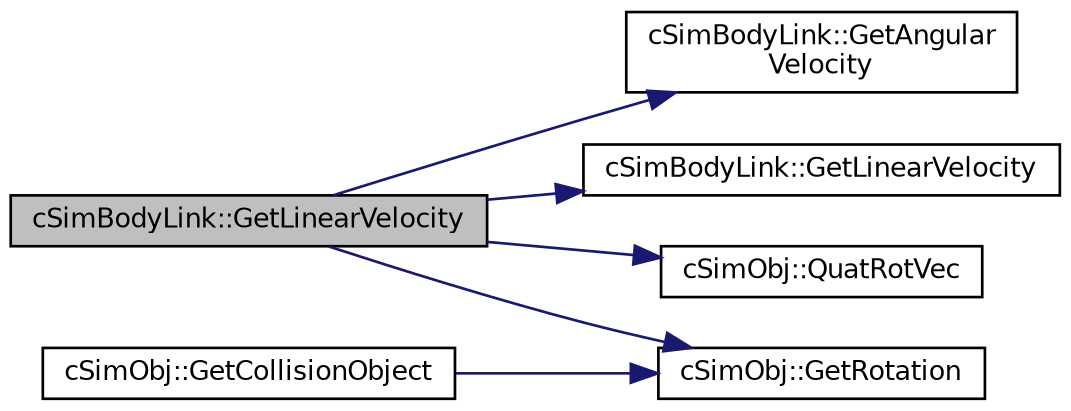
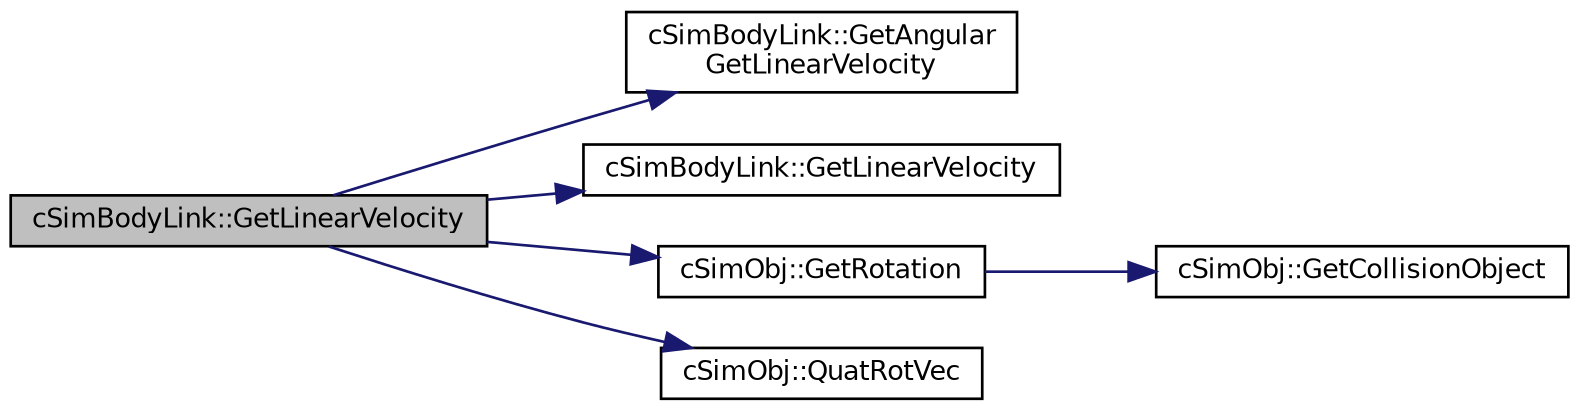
node "cSimBodyLink::GetAngular Velocity": label "cSimBodyLink::GetAngular Velocity" -> "cSimBodyLink::GetAngular GetLinearVelocity"
edge "cSimObj::GetCollisionObject" -> "cSimObj::GetRotation": reversed
